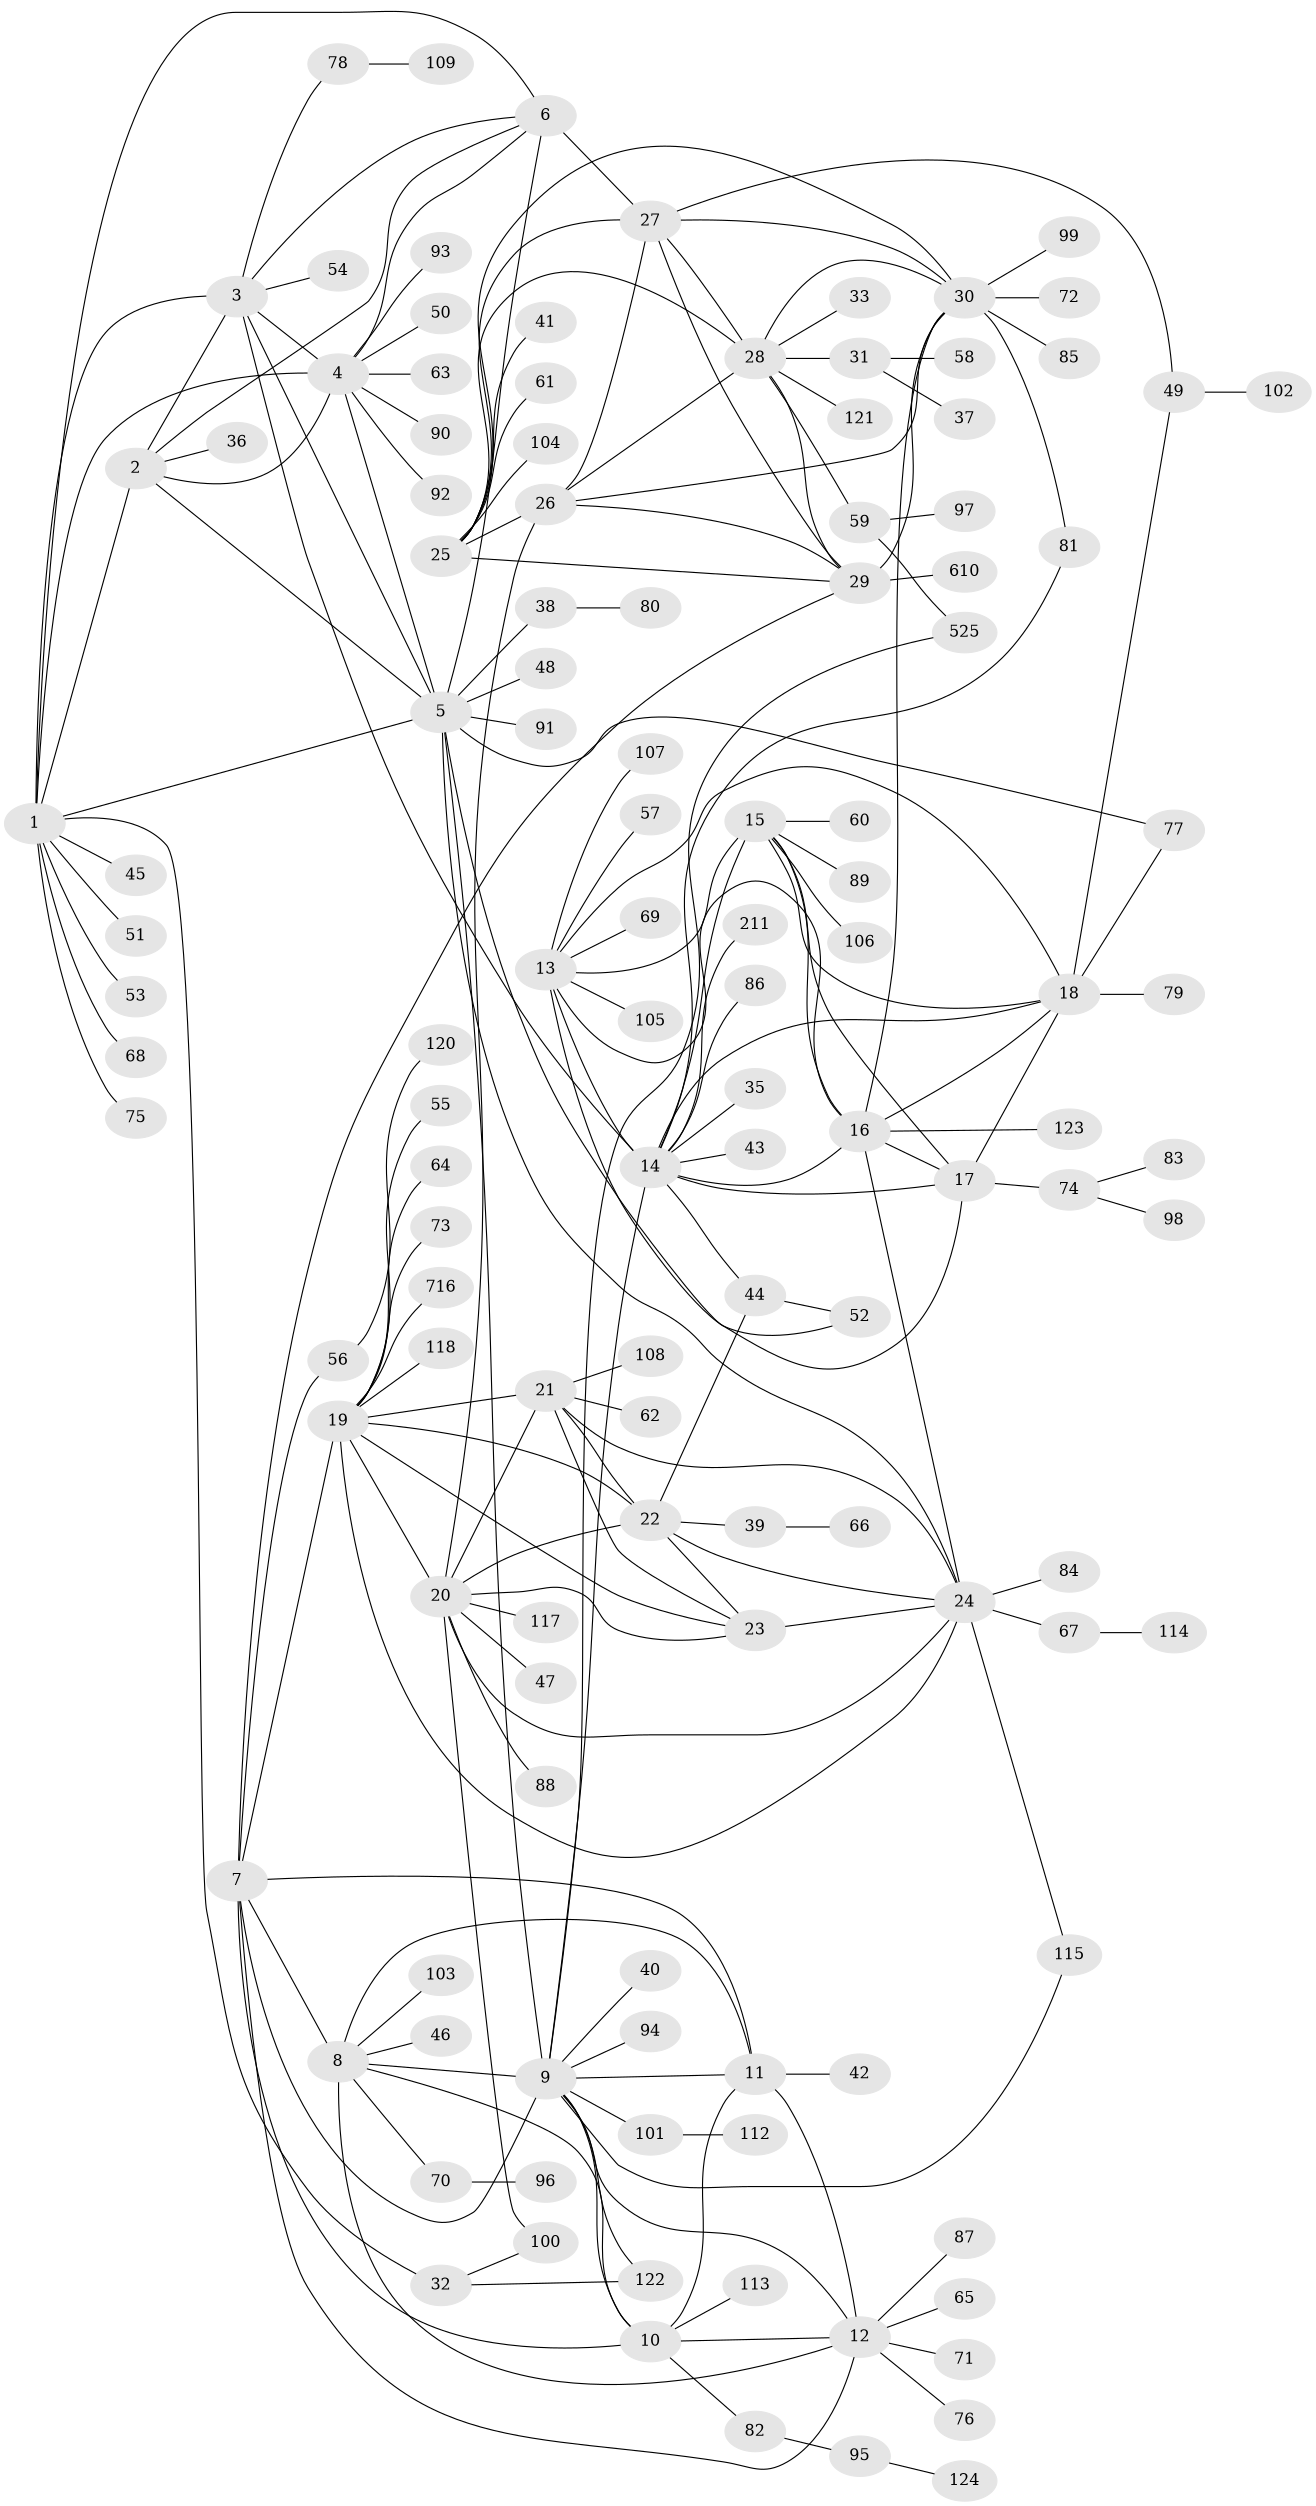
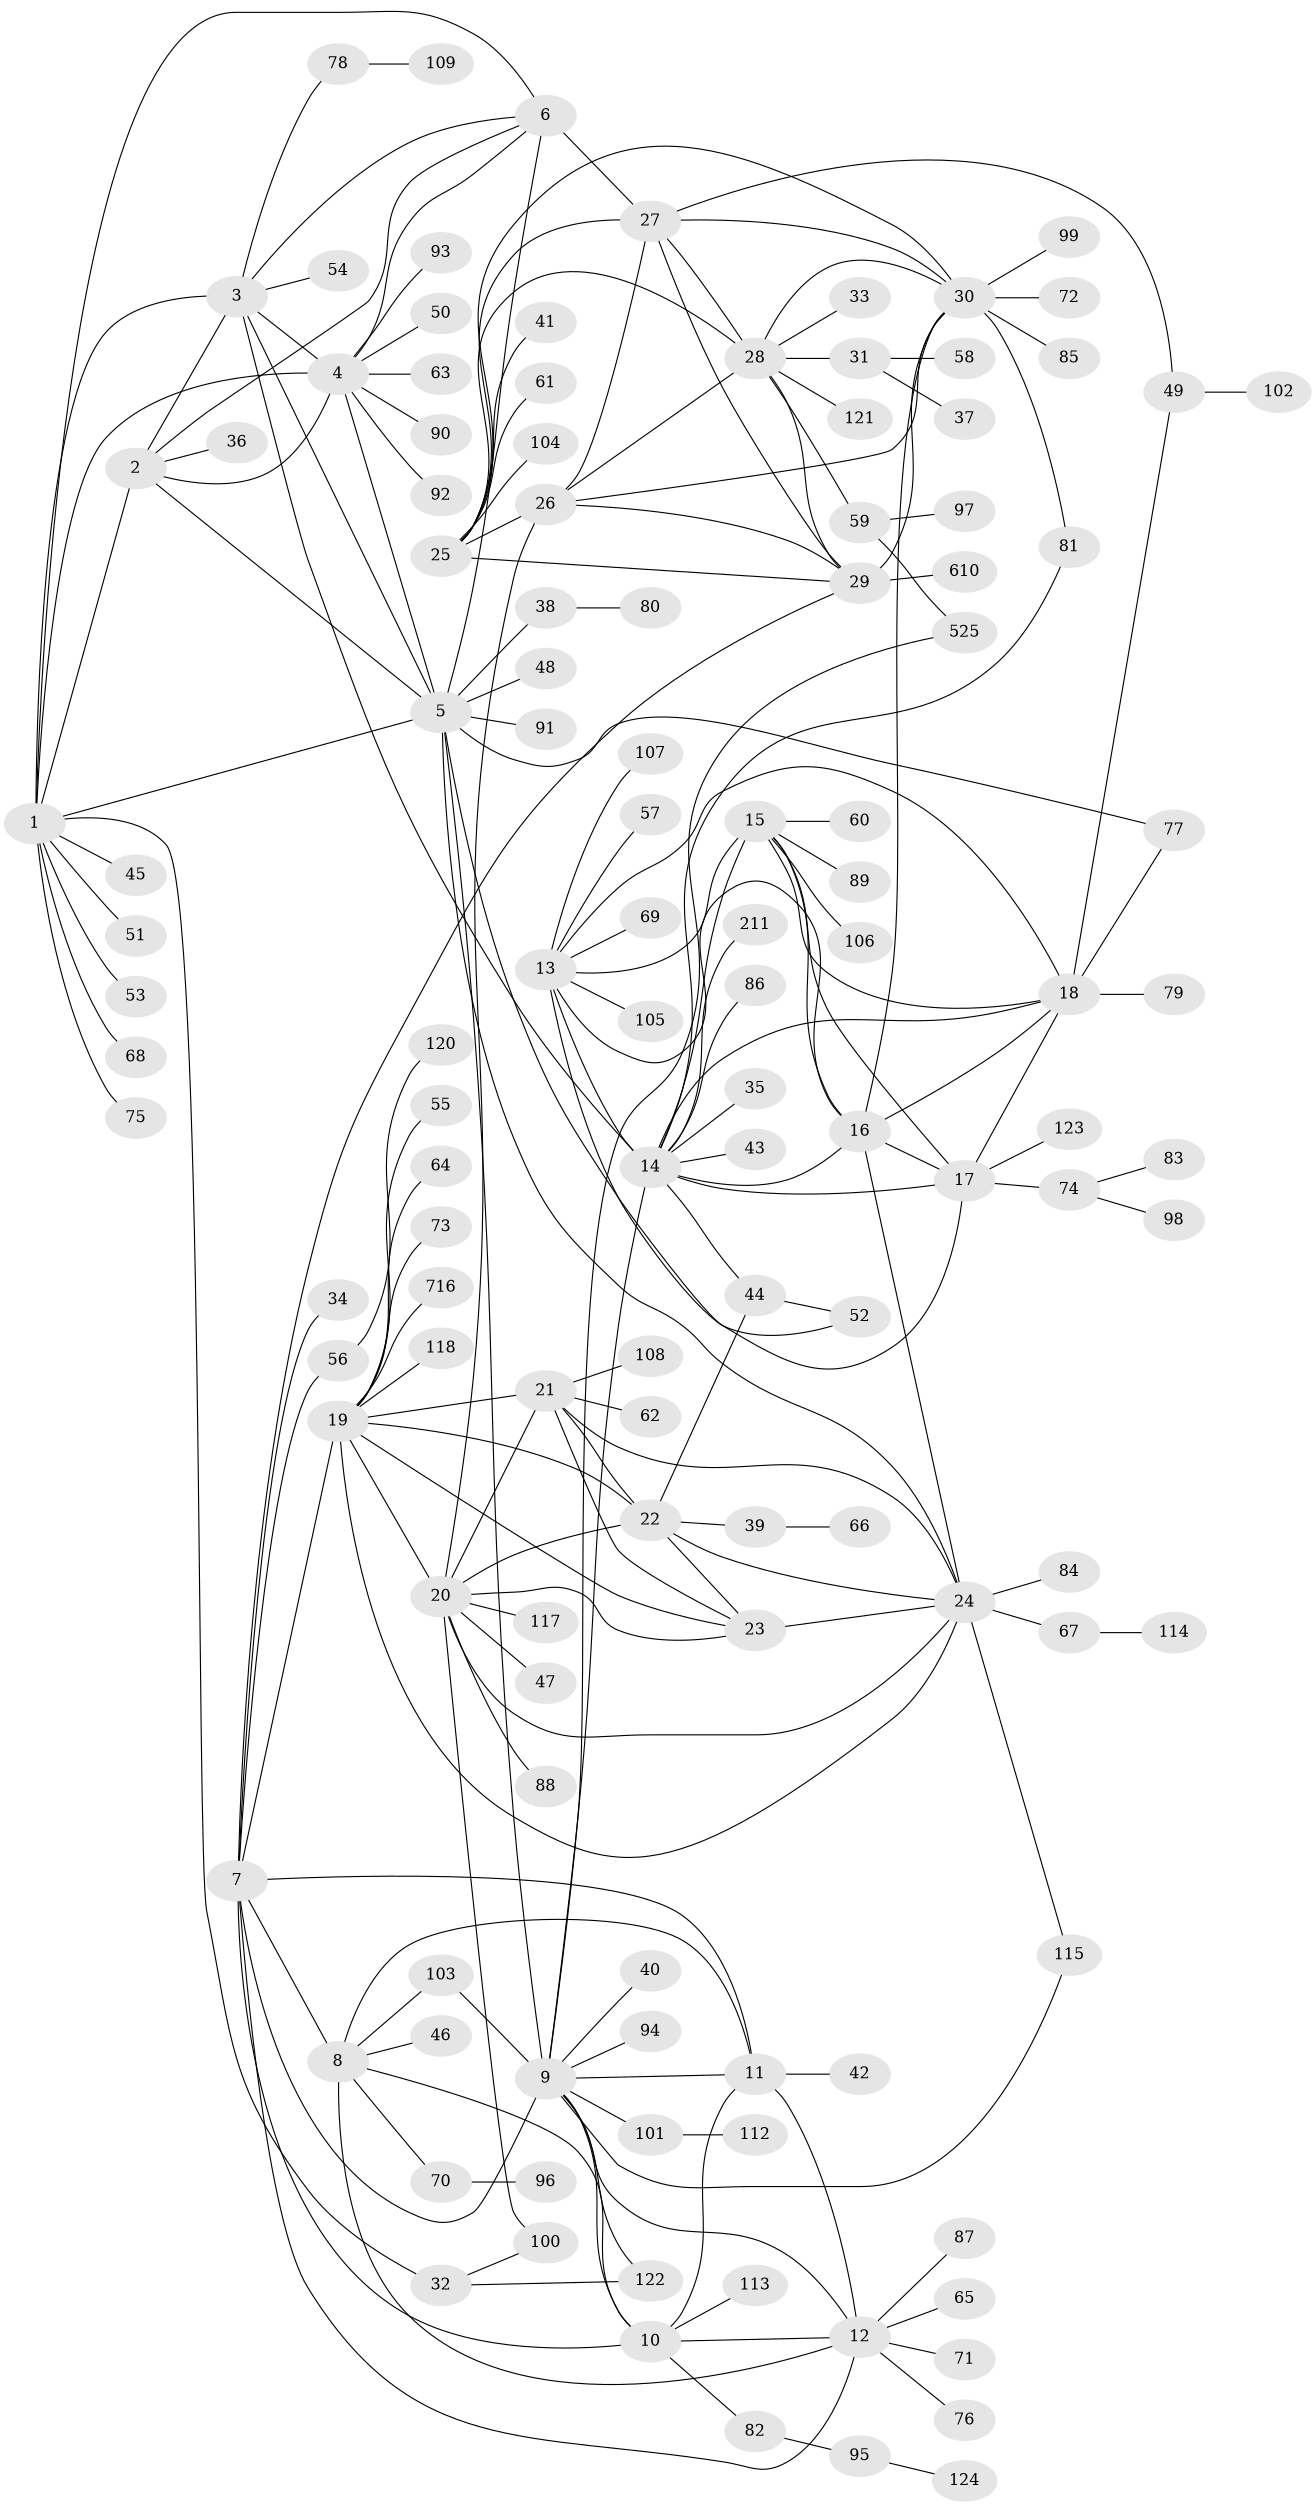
edge "123" -- "16": now "123" -- "17"
node "34": added
edge "8" -- "9": now "103" -- "9"
